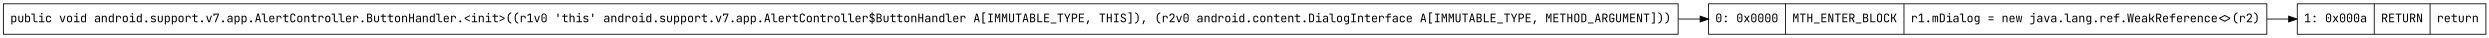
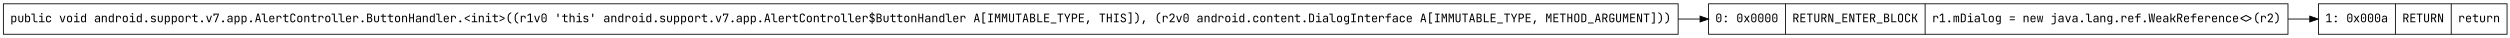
node "0: 0x0000": text "MTH_ENTER_BLOCK" -> "RETURN_ENTER_BLOCK"
